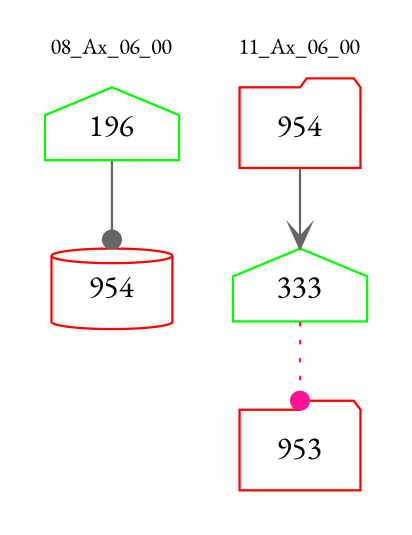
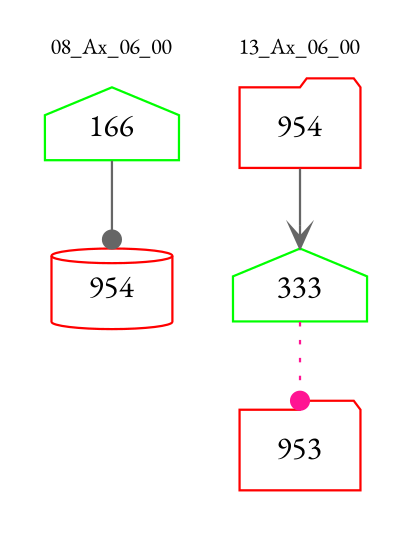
cluster "11_Ax_06_00": label "11_Ax_06_00" -> "13_Ax_06_00"
node "196": label "196" -> "166"
